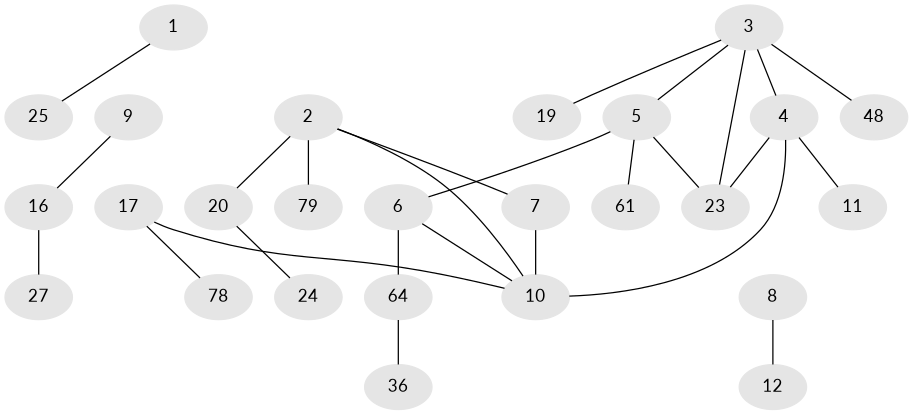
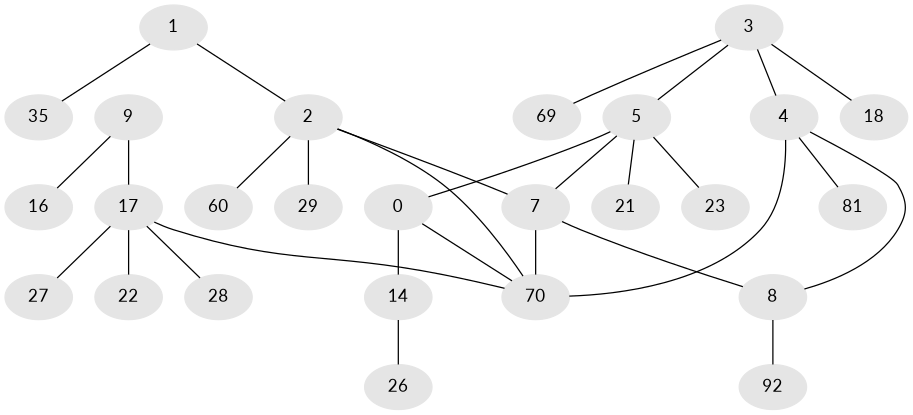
edge "1" -- "2": added
node "25": label "25" -> "35"
node "19": label "19" -> "69"
edge "3" -- "23": removed
node "48": label "48" -> "18"
edge "9" -- "17": added
edge "5" -- "7": added
edge "4" -- "23": now "4" -- "8"
node "20": label "20" -> "60"
node "79": label "79" -> "29"
node "6": label "6" -> "0"
node "61": label "61" -> "21"
node "11": label "11" -> "81"
edge "16" -- "27": now "17" -- "27"
edge "7" -- "8": added
node "22": added
node "78": label "78" -> "28"
node "24": removed
node "64": label "64" -> "14"
node "10": label "10" -> "70"
node "36": label "36" -> "26"
node "12": label "12" -> "92"
